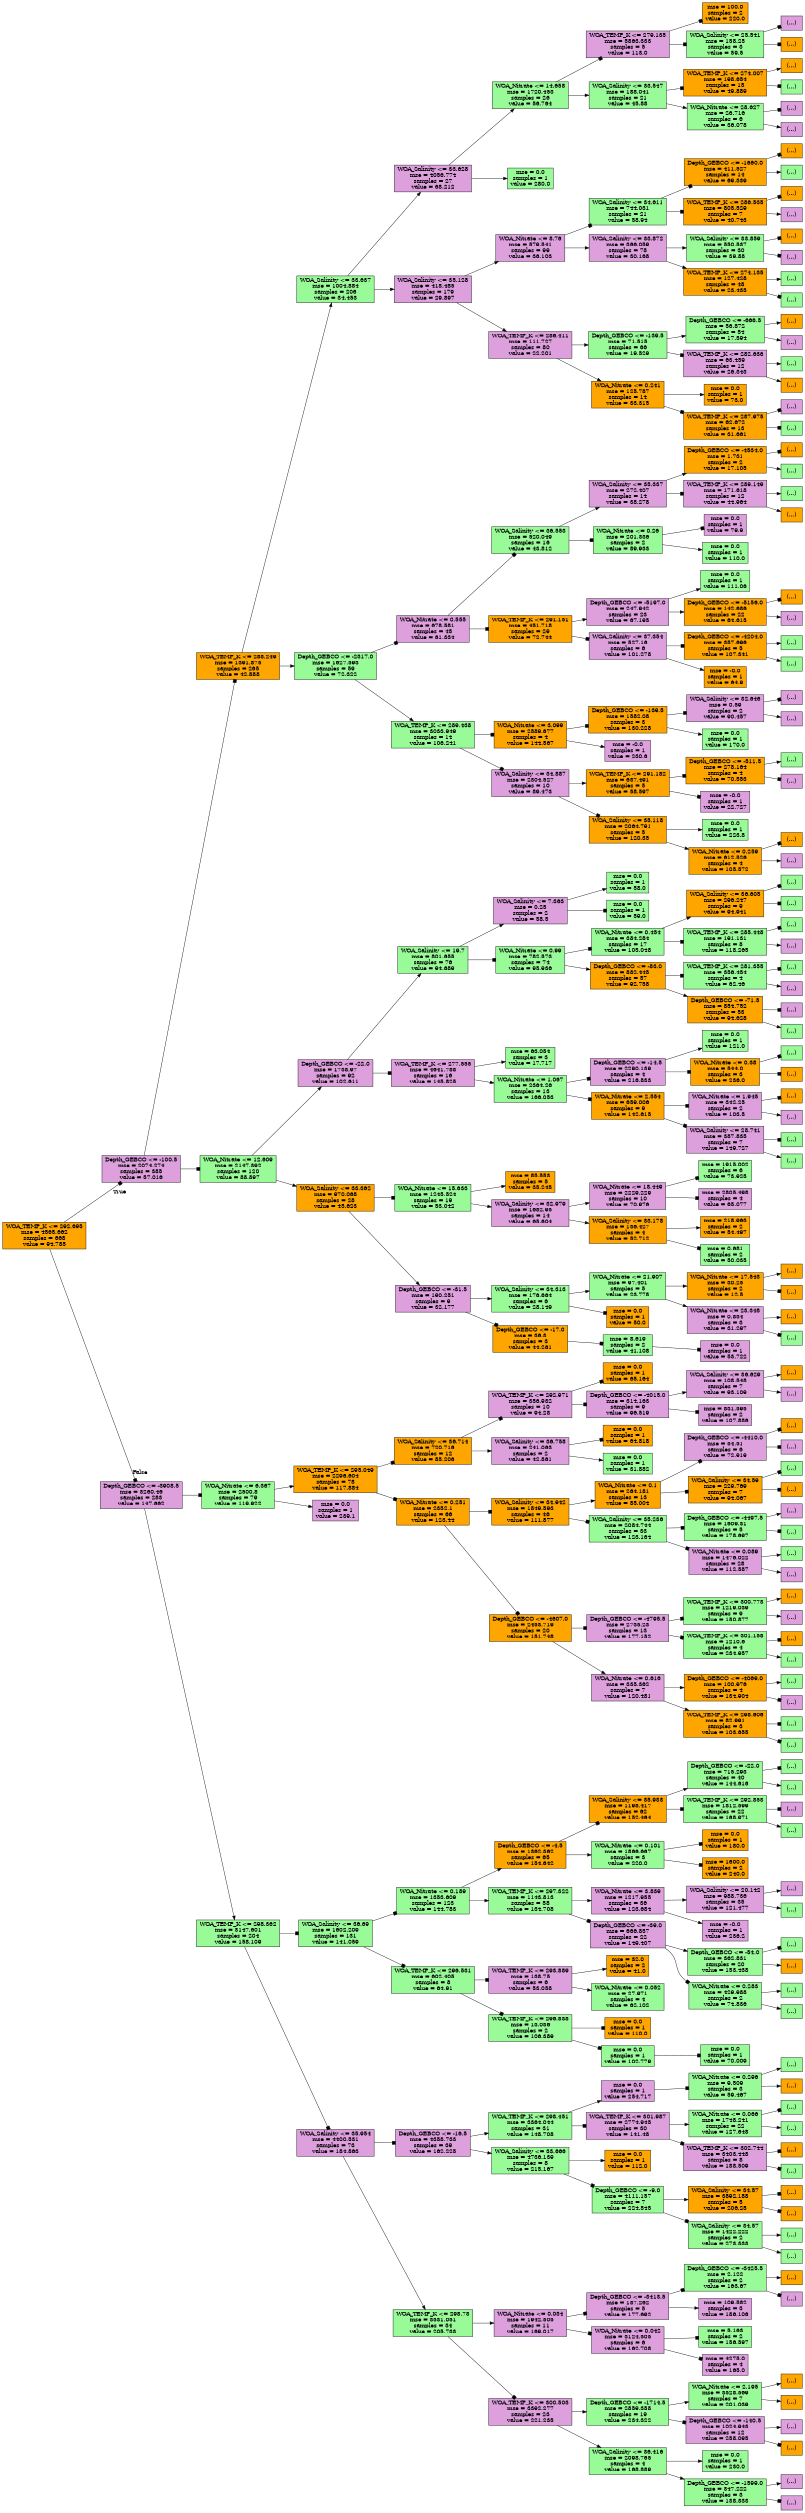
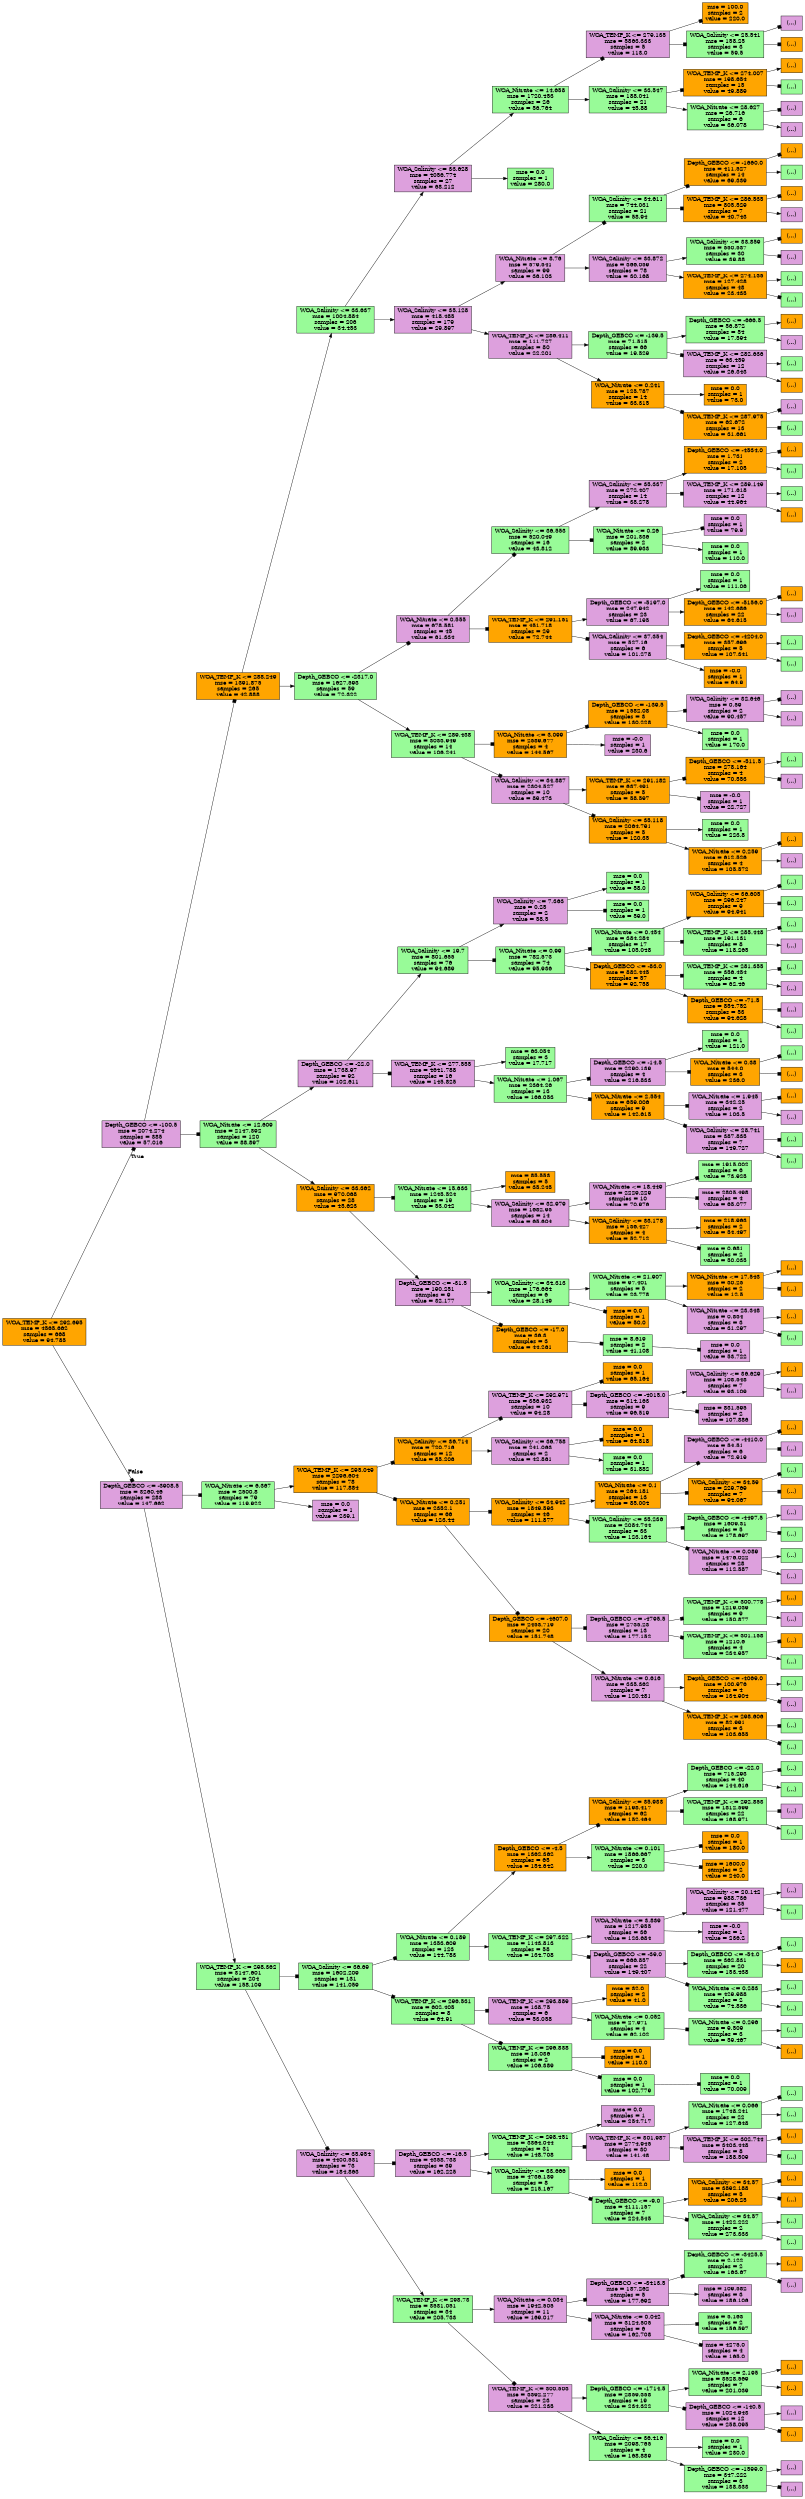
edge "mse = 0.0 samples = 1 value = 254.717" -> "WOA_Nitrate <= 0.296 mse = 9.509 samples = 3 value = 59.467": now "WOA_Nitrate <= 0.052 mse = 27.971 samples = 4 value = 62.102" -> "WOA_Nitrate <= 0.296 mse = 9.509 samples = 3 value = 59.467"
